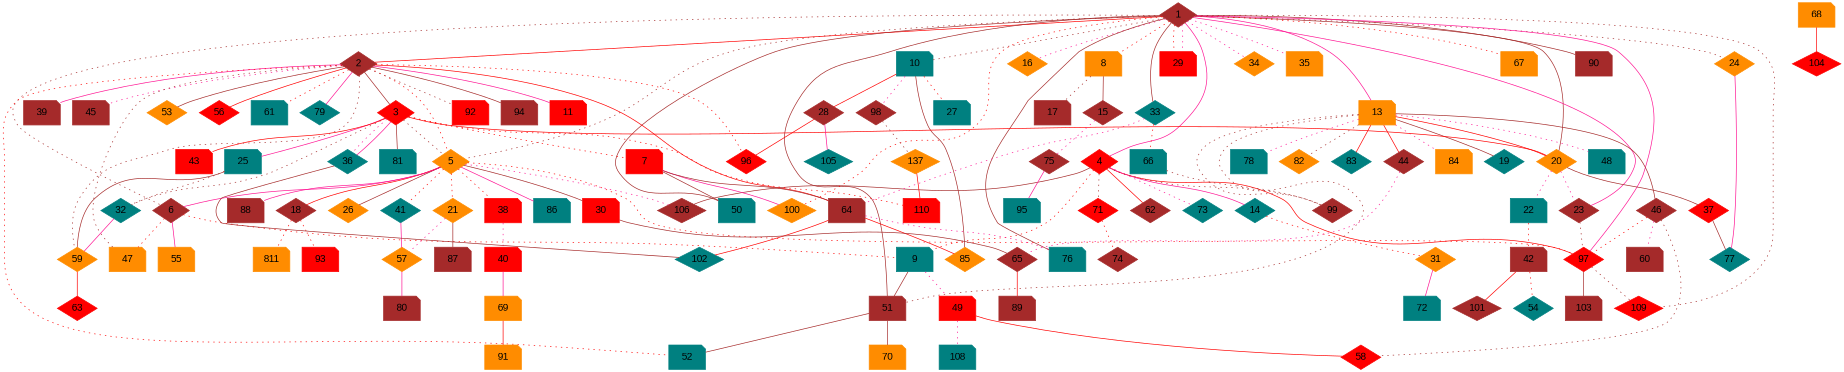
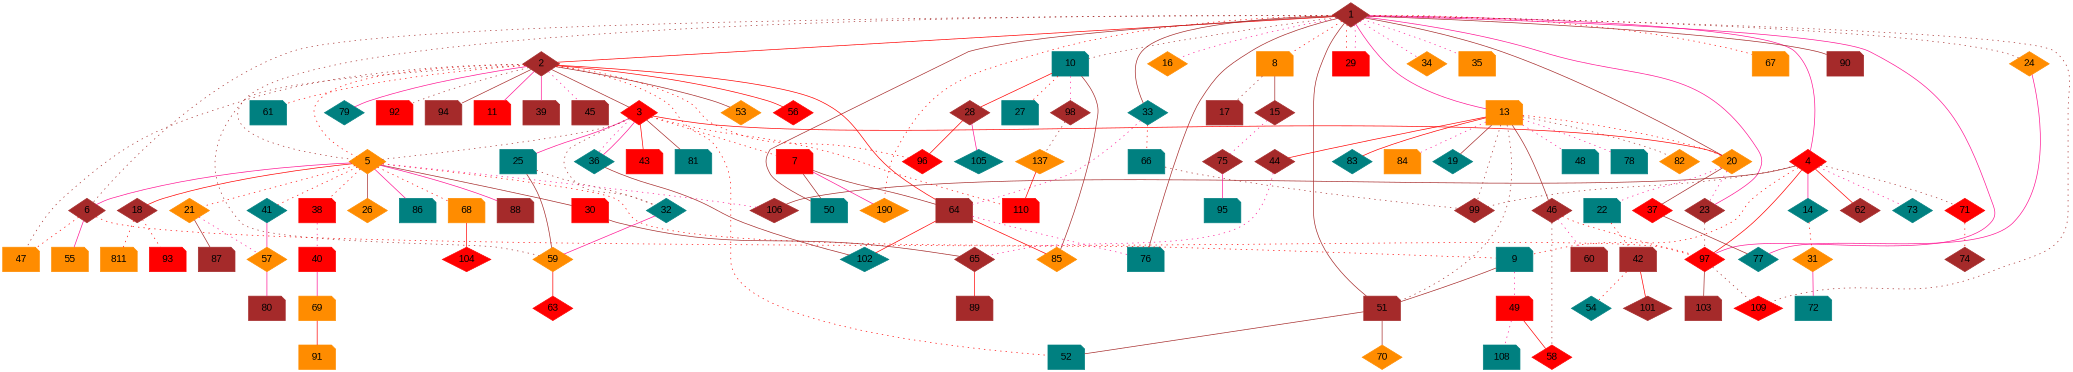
edge "13" -- "20": style solid -> dotted
edge "5" -- "68": added
node "100": label "100" -> "190"
node "70": shape note -> diamond
